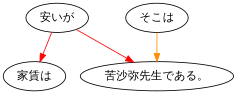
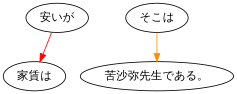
edge "安いが" -> "苦沙弥先生である。": removed
